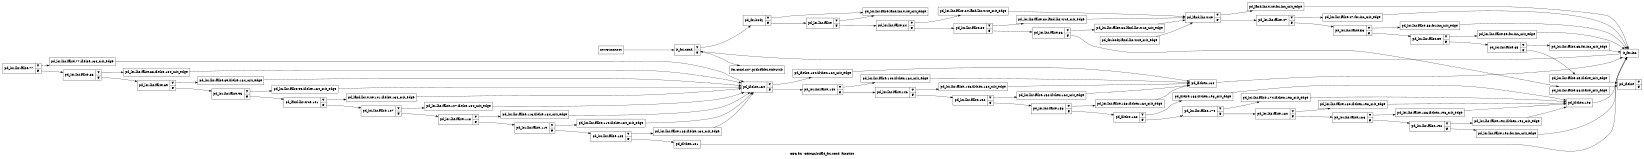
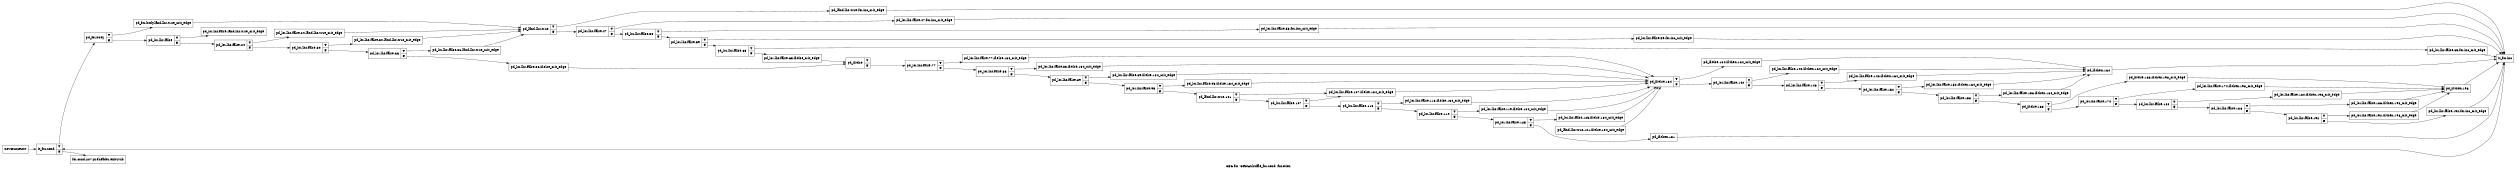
edge "pd_for.body" -> "pd_lor.lhs.false.land.lhs.true_crit_edge": now "pd_for.body" -> "pd_for.body.land.lhs.true_crit_edge"
edge "pd_if.else" -> "pd_lor.lhs.false.77": added
edge "pd_land.lhs.true.101" -> "pd_land.lhs.true.101.if.else.134_crit_edge": now "pd_land.lhs.true.101" -> "pd_lor.lhs.false.107.if.else.134_crit_edge"
